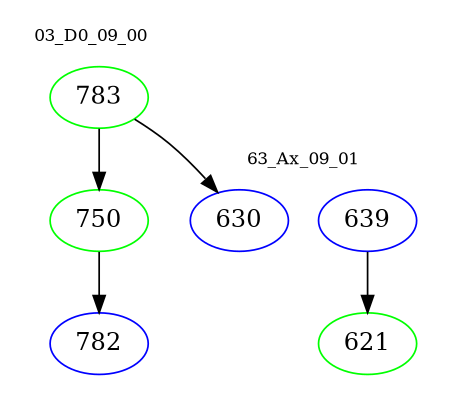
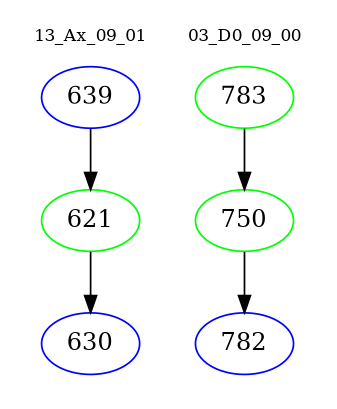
edge "783" -> "630": now "621" -> "630"
cluster "63_Ax_09_01": label "63_Ax_09_01" -> "13_Ax_09_01"
